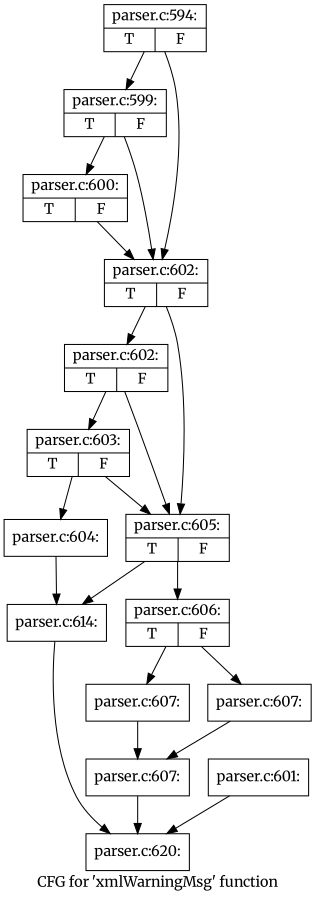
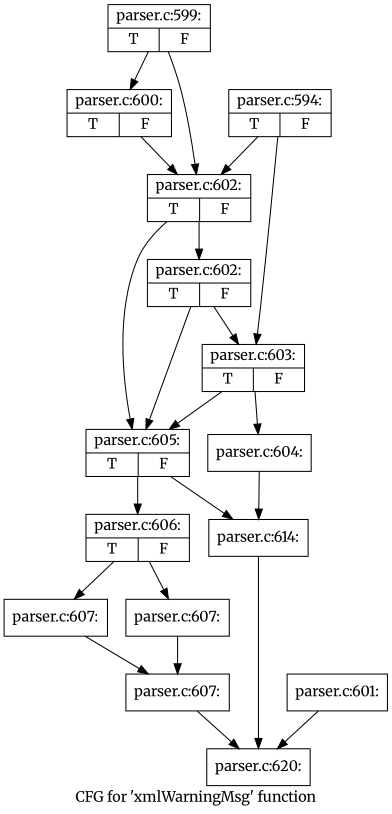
edge "parser.c:594:" -> "parser.c:599:": now "parser.c:594:" -> "parser.c:603:"
